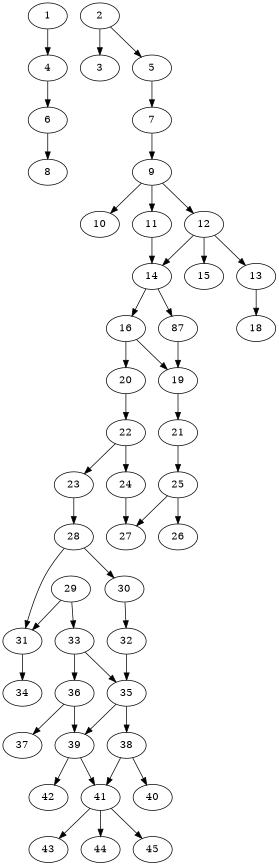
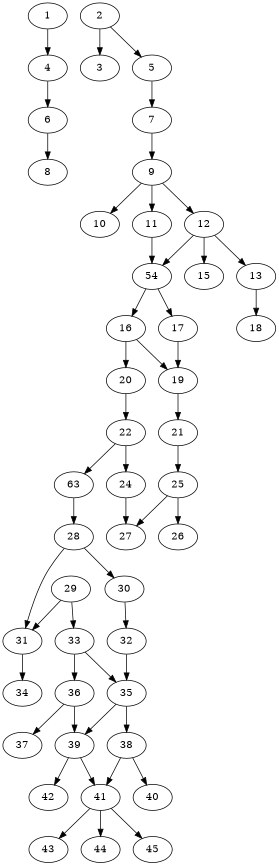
node "14": label "14" -> "54"
node "87": label "87" -> "17"
node "23": label "23" -> "63"
